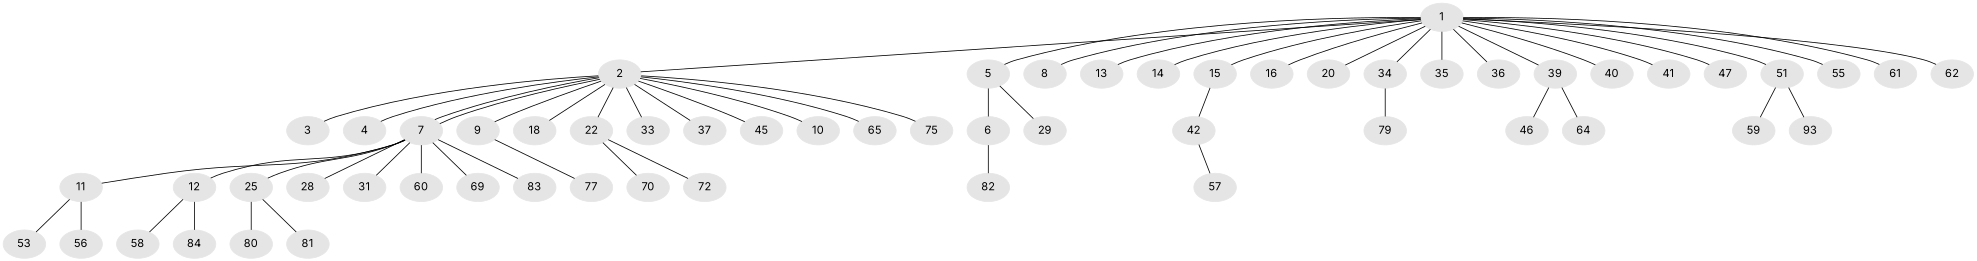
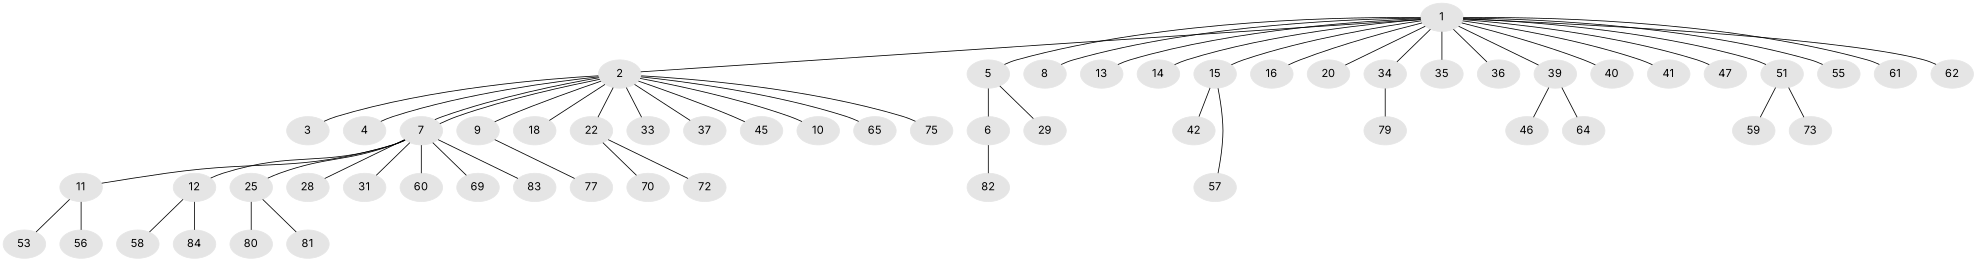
node "93": label "93" -> "73"
edge "42" -- "57": now "15" -- "57"
